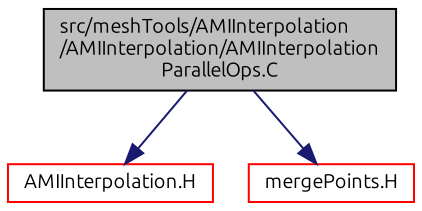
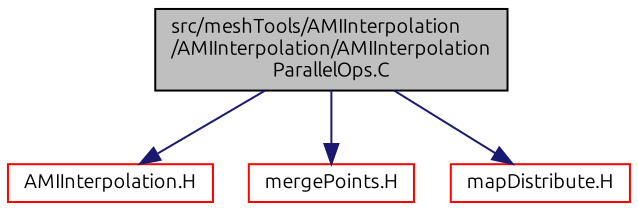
node "mapDistribute.H": added
